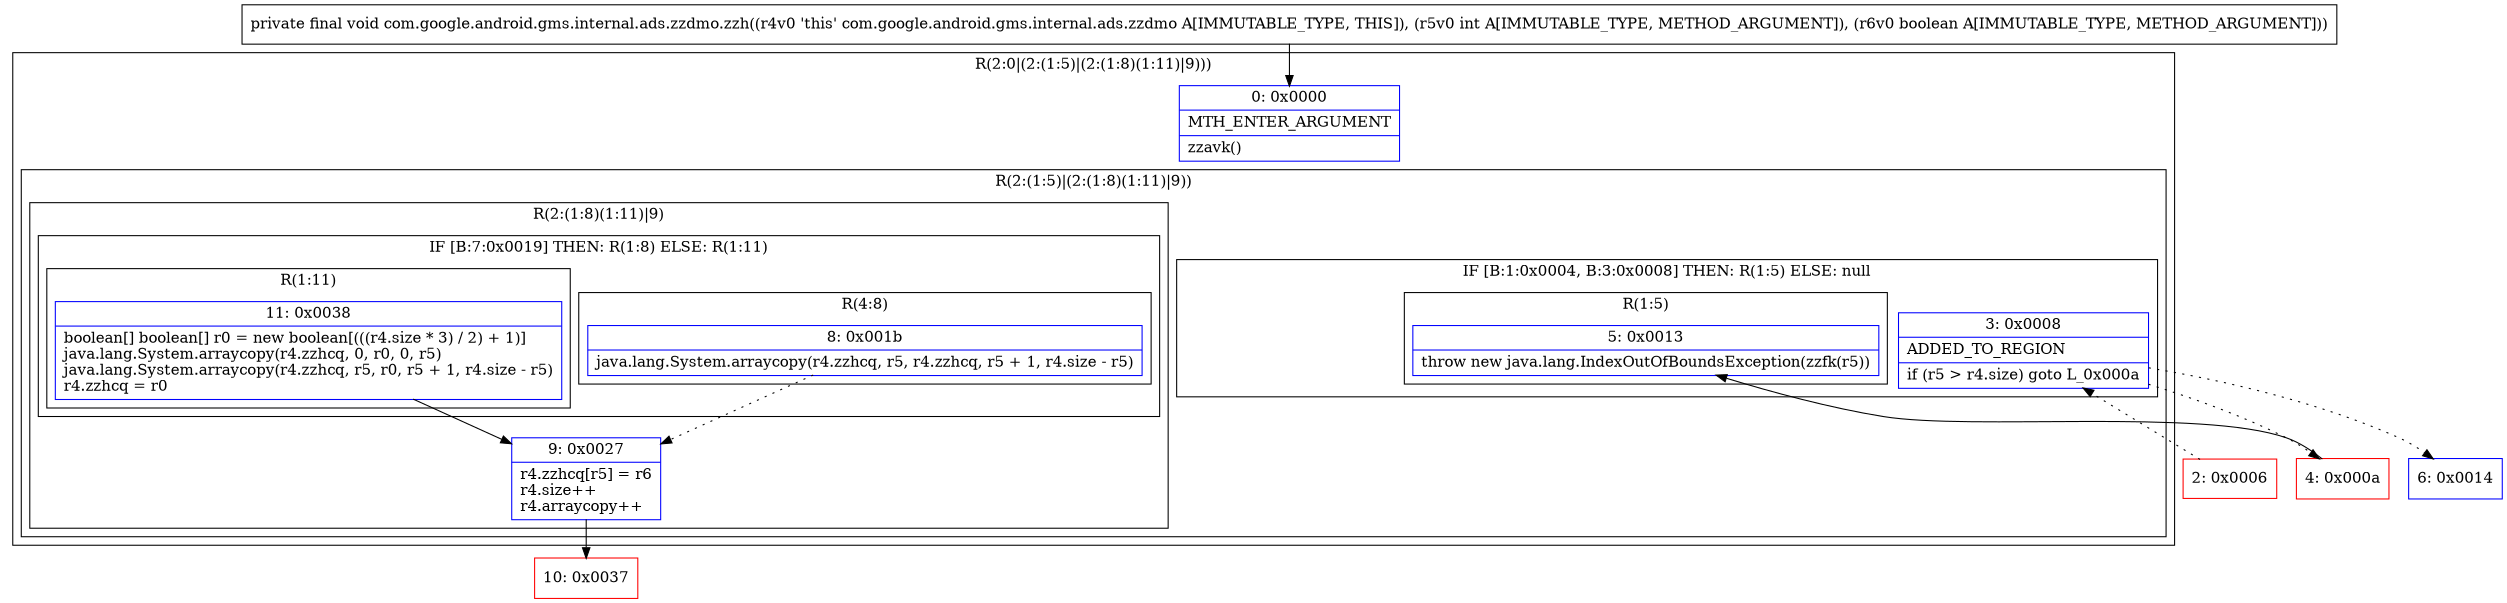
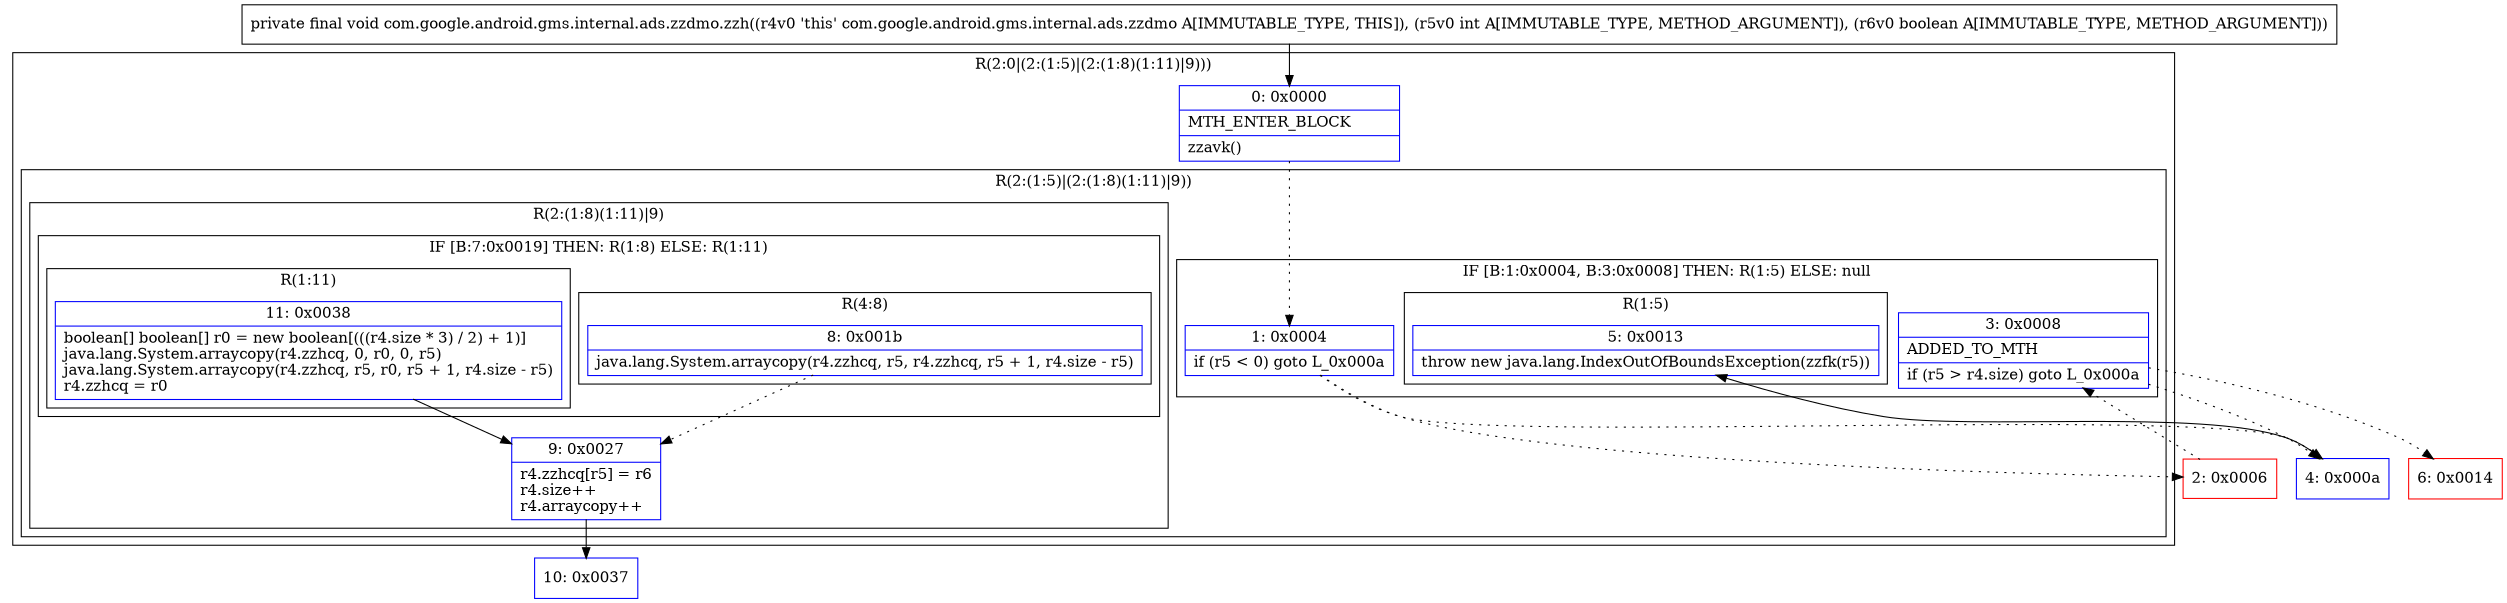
node "0: 0x0000": text "MTH_ENTER_ARGUMENT" -> "MTH_ENTER_BLOCK"
node "3: 0x0008": text "ADDED_TO_REGION" -> "ADDED_TO_MTH"
node "1: 0x0004": added
node "4: 0x000a": color red -> blue
node "6: 0x0014": color blue -> red
node "10: 0x0037": color red -> blue
